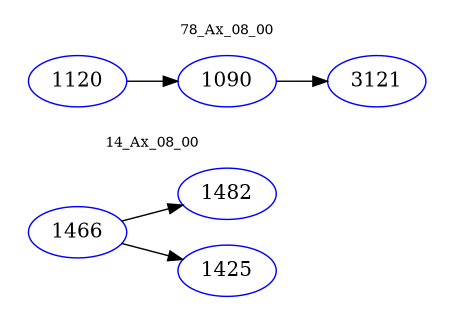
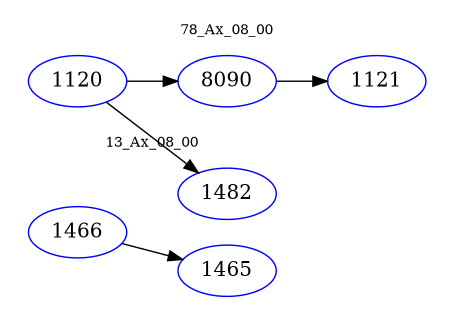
node "1090": label "1090" -> "8090"
node "3121": label "3121" -> "1121"
cluster "14_Ax_08_00": label "14_Ax_08_00" -> "13_Ax_08_00"
edge "1466" -> "1482": now "1120" -> "1482"
node "1425": label "1425" -> "1465"
